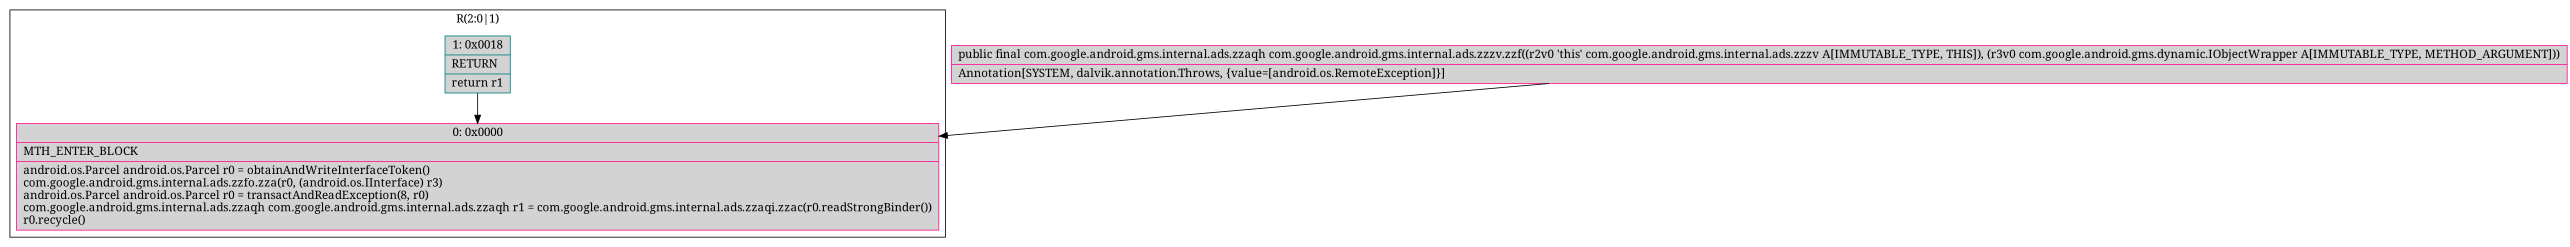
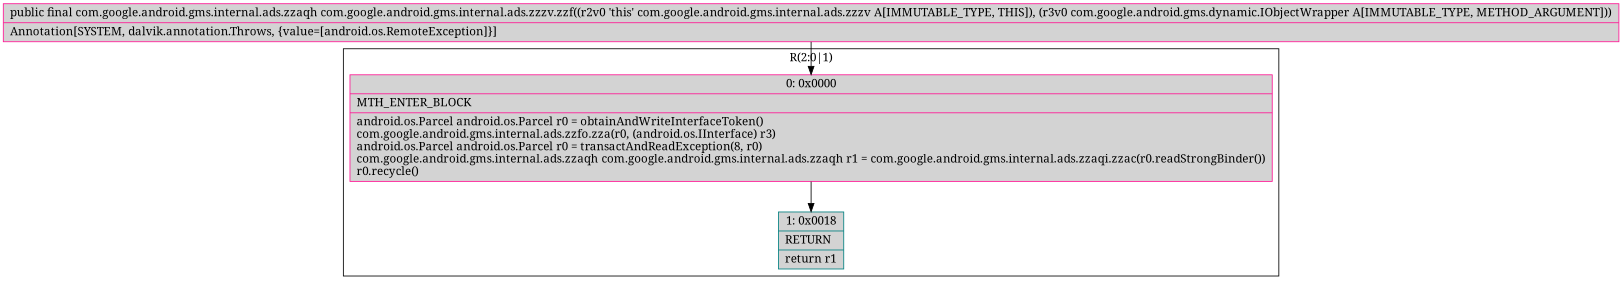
edge "1: 0x0018" -> "0: 0x0000": reversed
